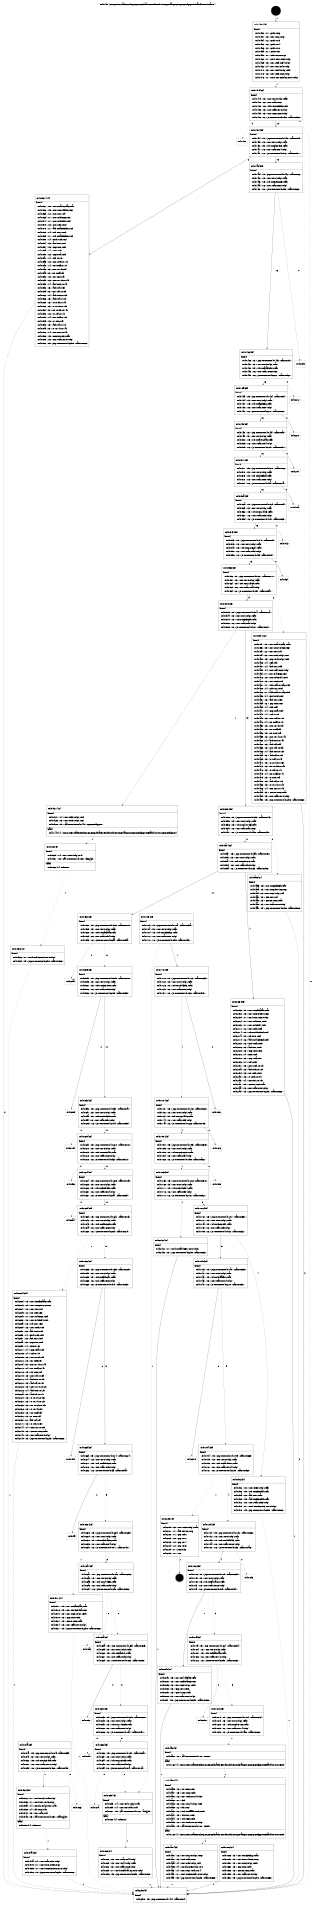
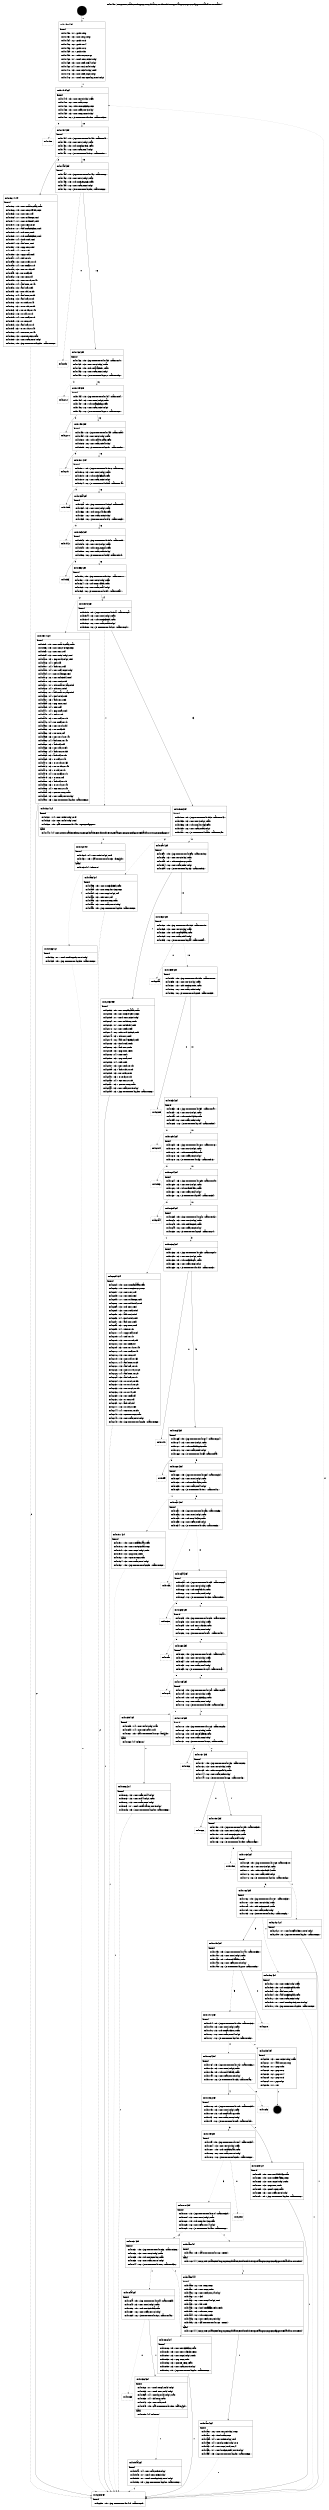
edge "0x4016ec [25]" -> "0x4018b9 [13]": now "0x4016ec [25]" -> "0x401705 [25]"
node "0x401831 [25]": added
